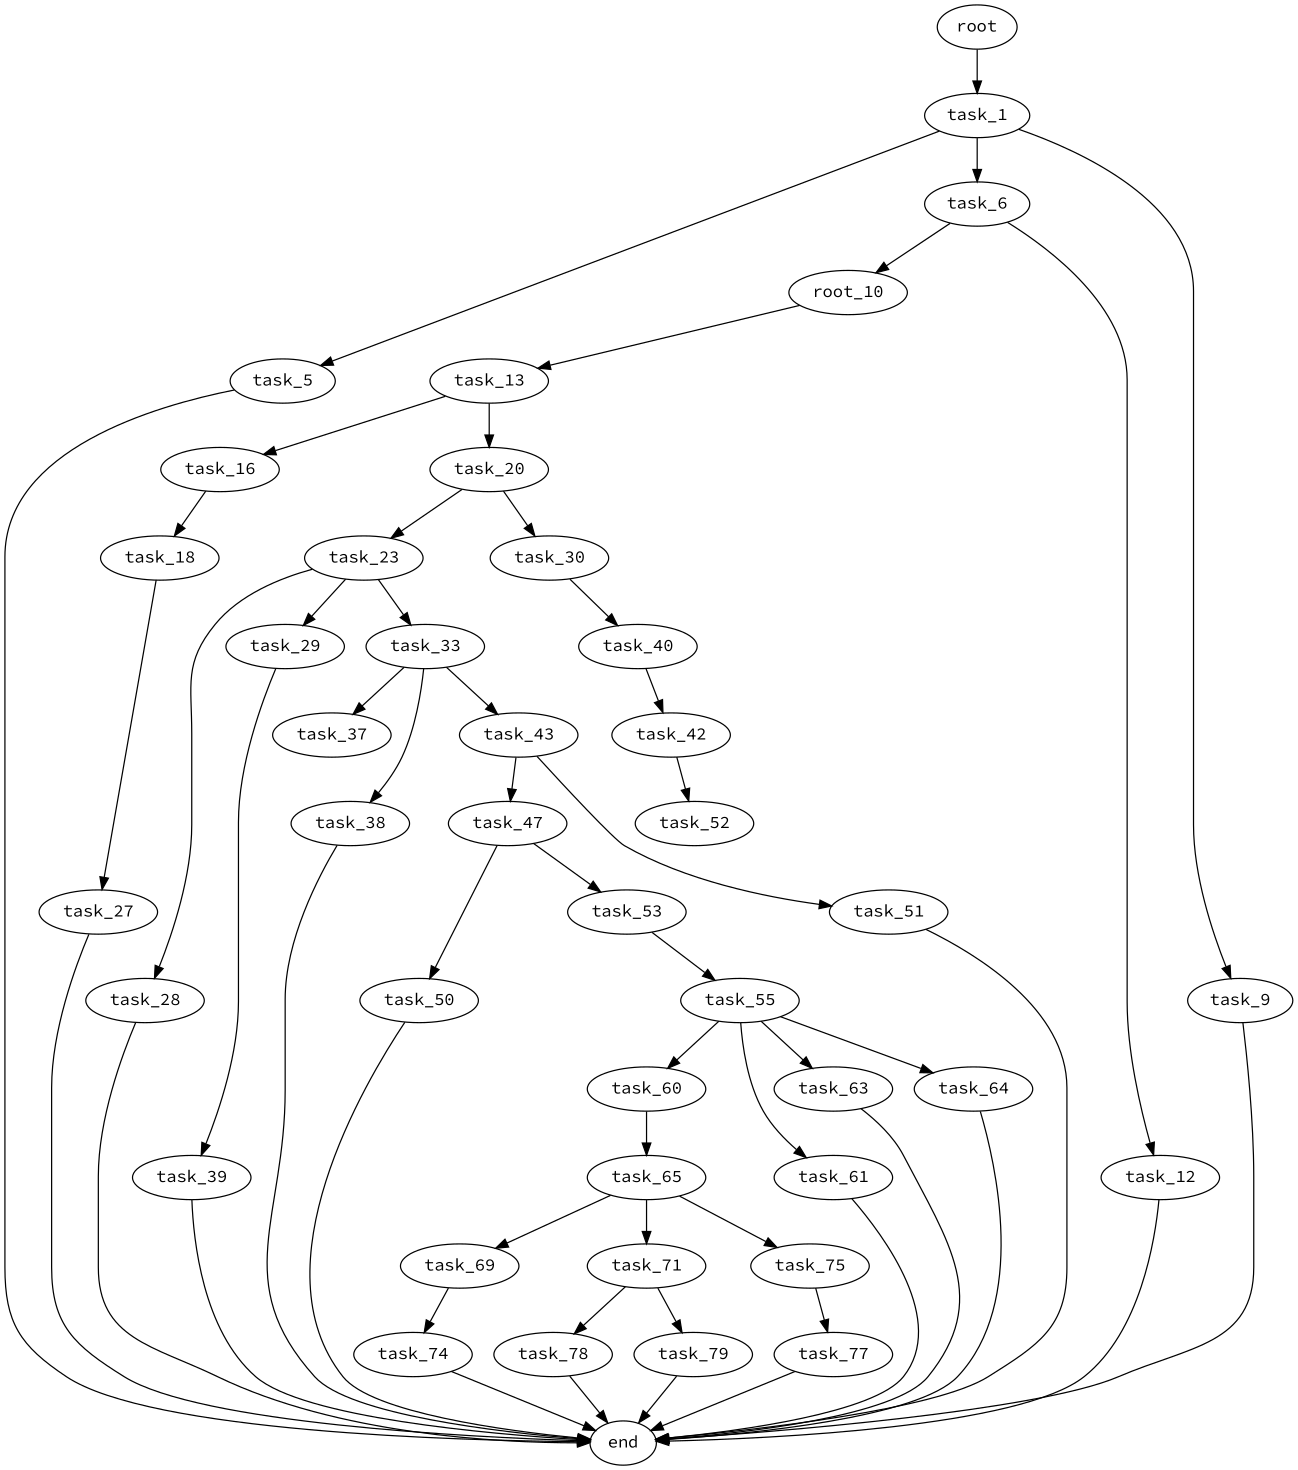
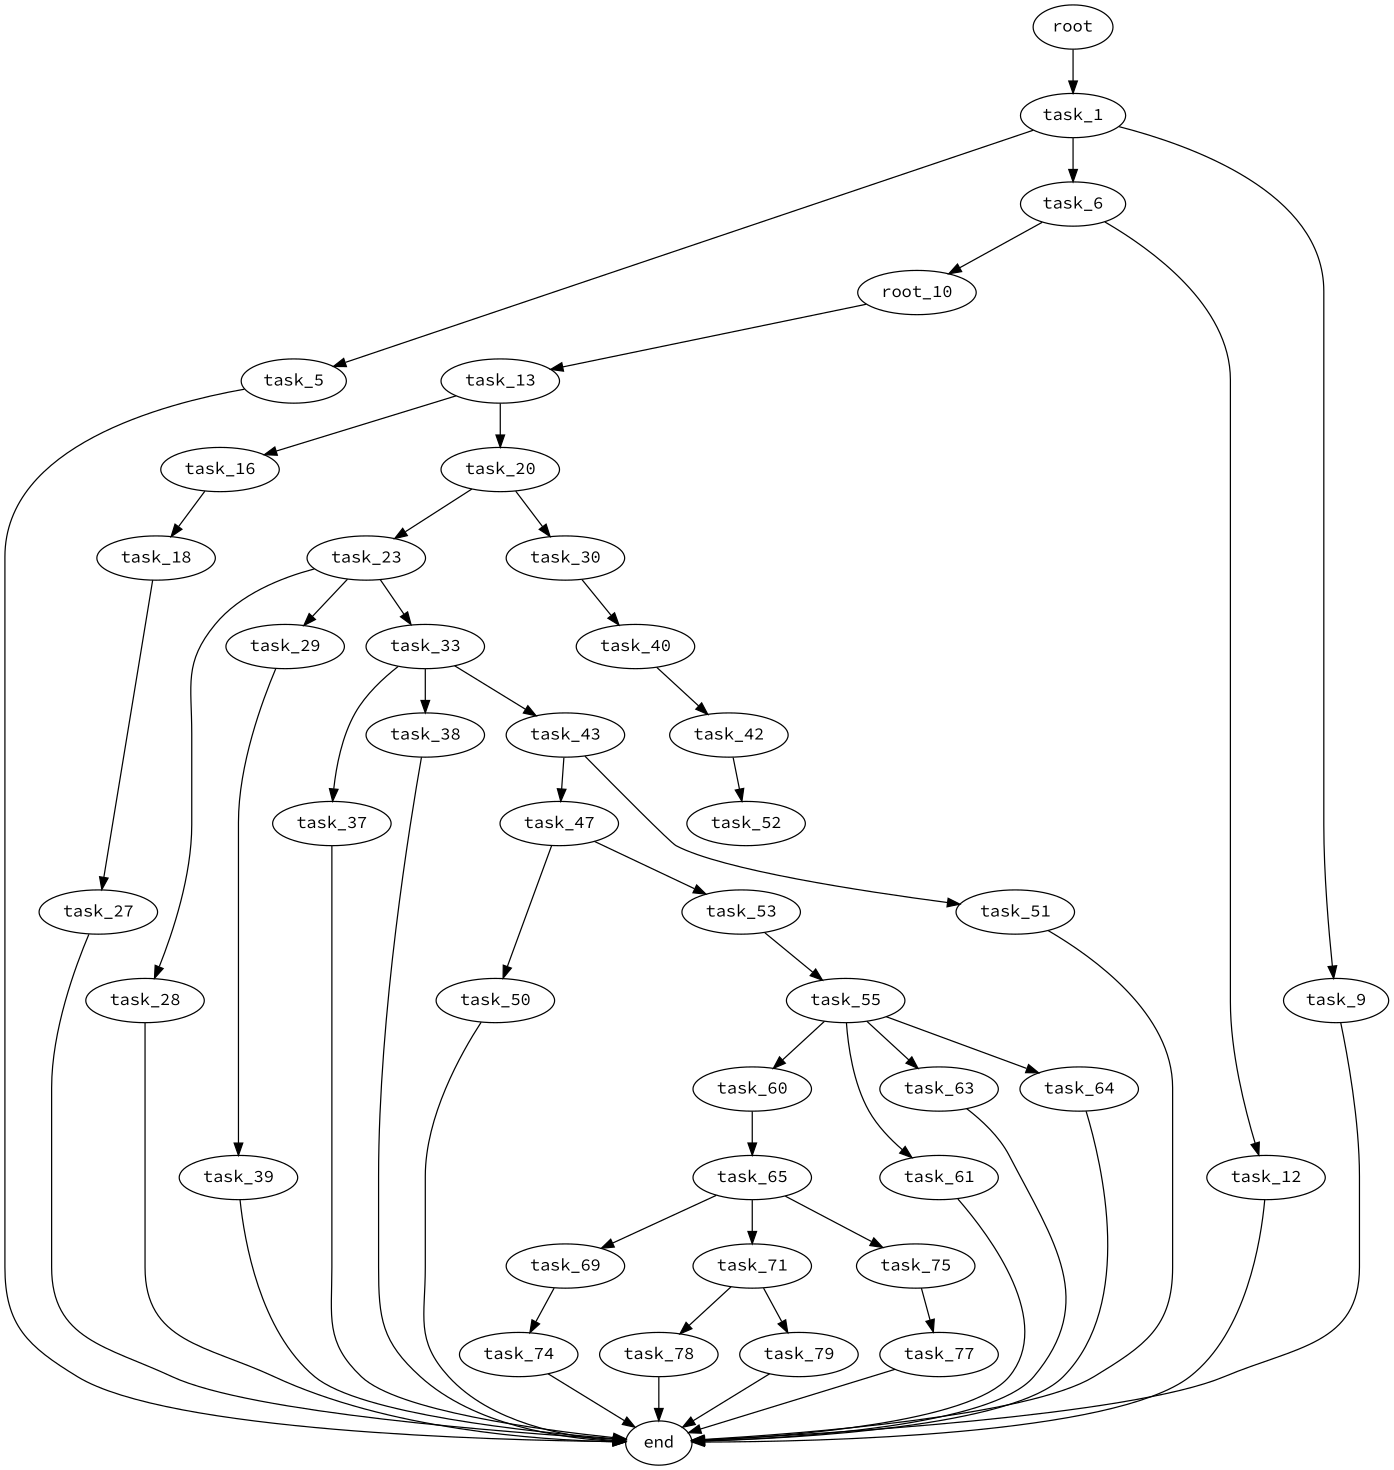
edge "task_37" -> "end": added
